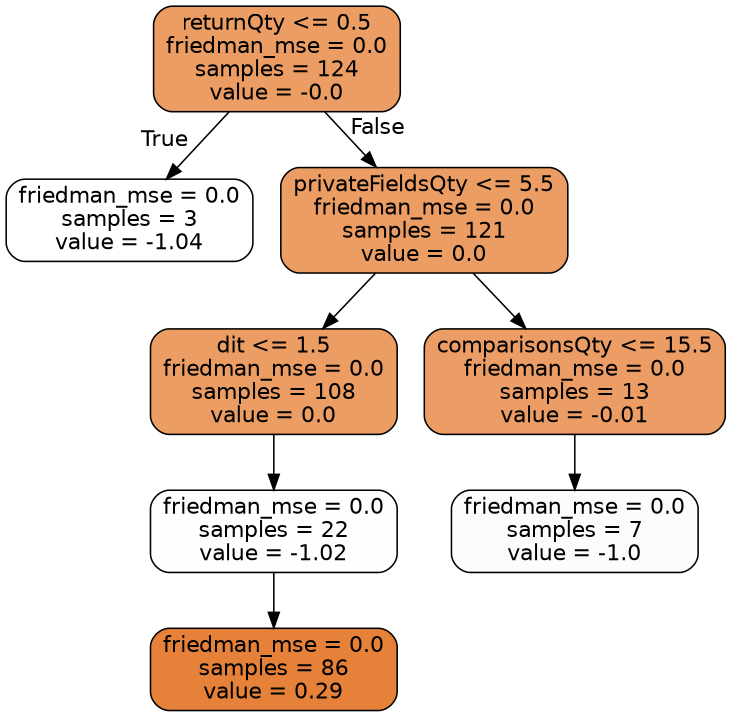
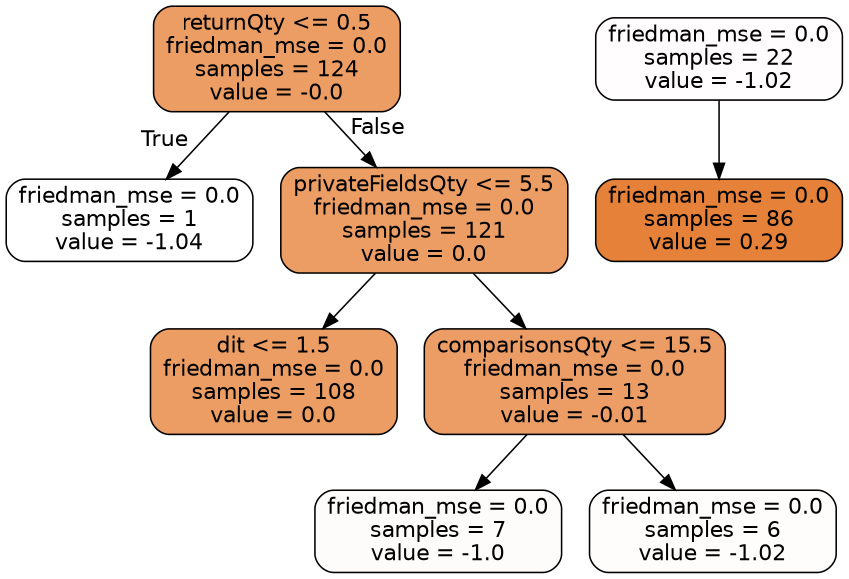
node "friedman_mse = 0.0 samples = 3 value = -1.04": label "friedman_mse = 0.0 samples = 3 value = -1.04" -> "friedman_mse = 0.0 samples = 1 value = -1.04"
edge "dit <= 1.5 friedman_mse = 0.0 samples = 108 value = 0.0" -> "friedman_mse = 0.0 samples = 22 value = -1.02": removed
node "friedman_mse = 0.0 samples = 6 value = -1.02": added
